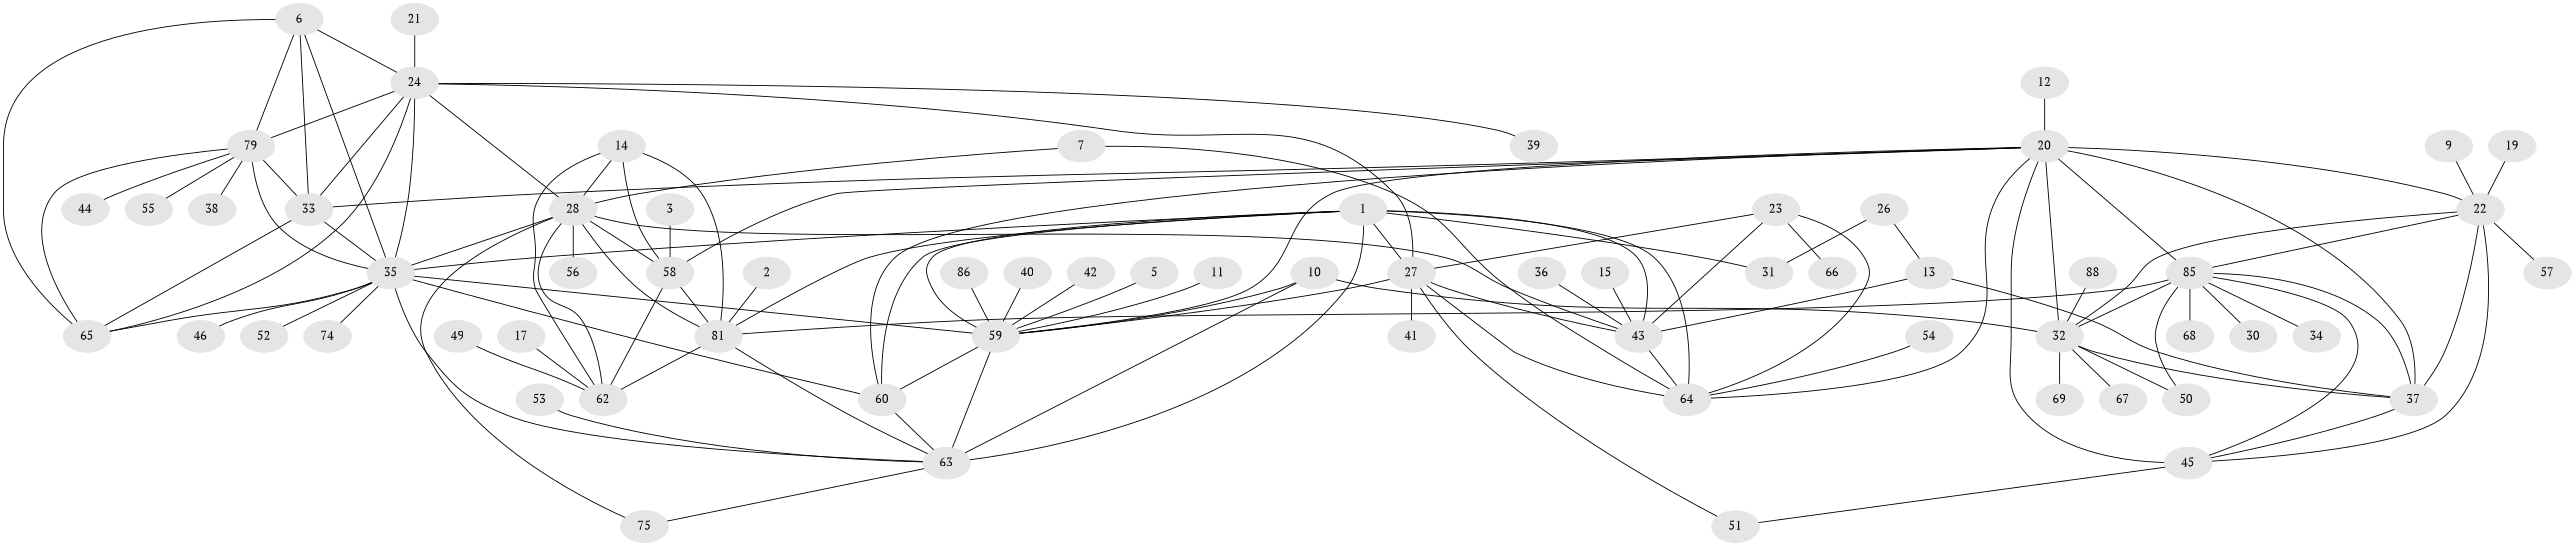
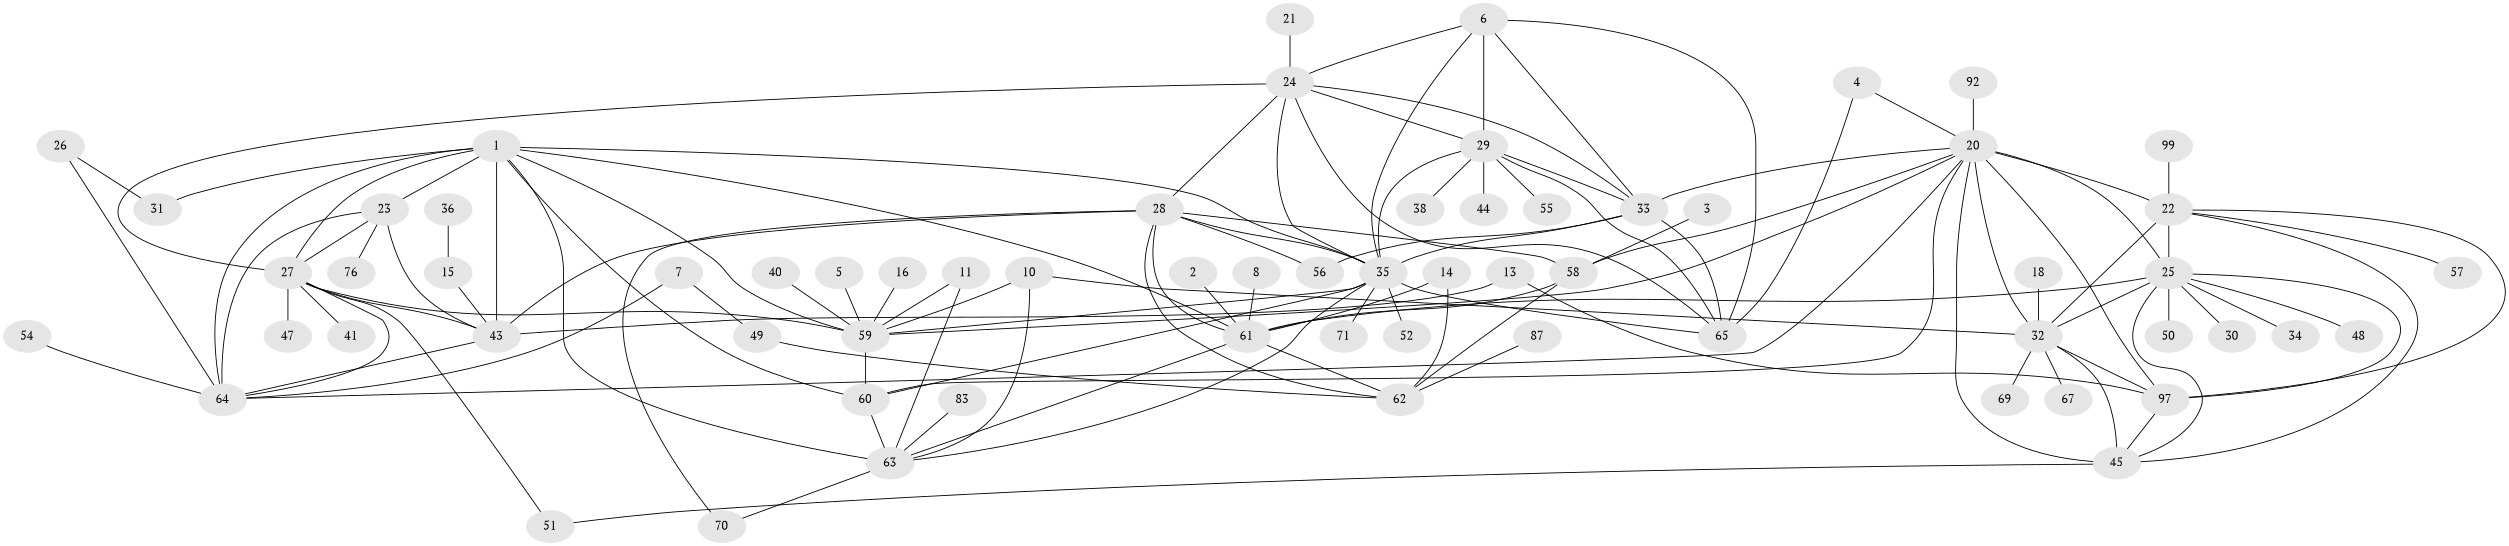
node "4": added
node "12": label "12" -> "92"
node "79": label "79" -> "29"
node "39": removed
node "9": removed
node "19": label "19" -> "99"
edge "7" -- "28": now "7" -- "49"
edge "1" -- "23": added
edge "14" -- "28": removed
edge "14" -- "58": removed
edge "33" -- "56": added
edge "26" -- "13": now "26" -- "64"
node "86": label "86" -> "16"
node "42": removed
node "8": added
node "66": label "66" -> "76"
node "88": label "88" -> "18"
node "85": label "85" -> "25"
edge "36" -- "43": now "36" -- "15"
node "46": removed
node "47": added
node "74": label "74" -> "71"
node "17": label "17" -> "87"
node "81": label "81" -> "61"
node "68": label "68" -> "48"
edge "32" -- "50": now "32" -- "45"
node "53": label "53" -> "83"
edge "59" -- "63": now "11" -- "63"
node "37": label "37" -> "97"
node "75": label "75" -> "70"
